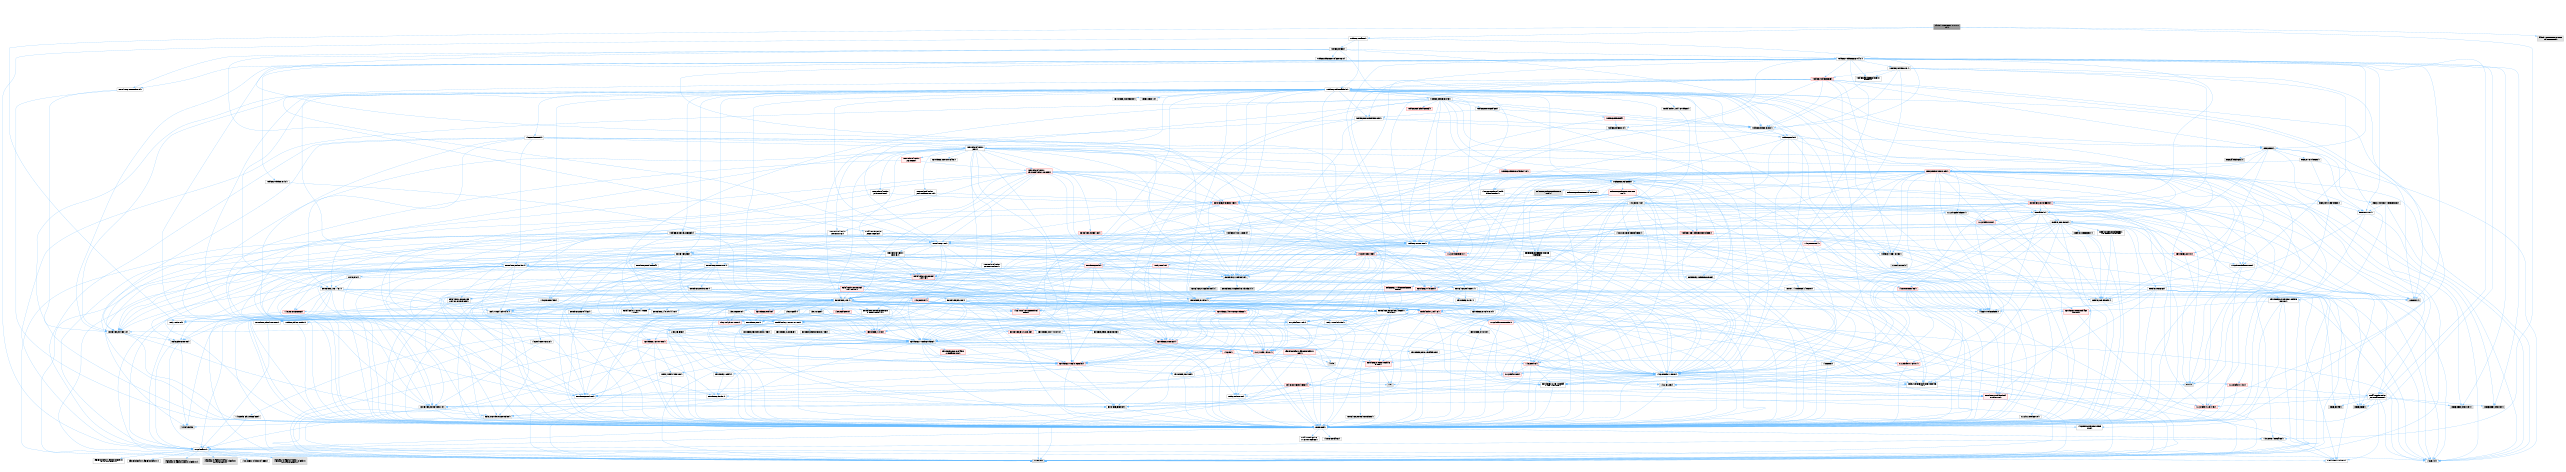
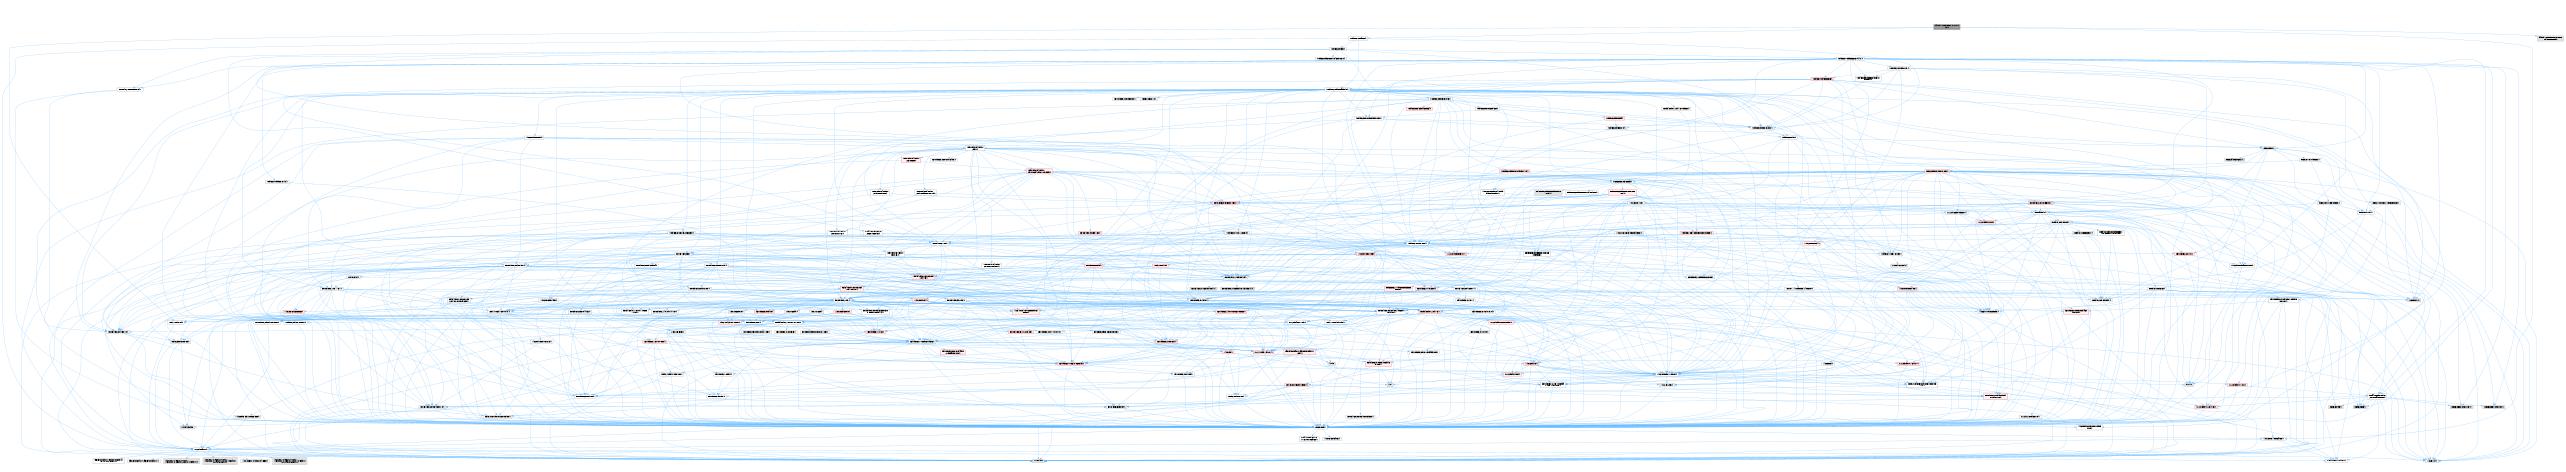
node "Containers/VersePathFwd.h": label "Containers/VersePathFwd.h" -> "Function/VersePathFwd.h"
